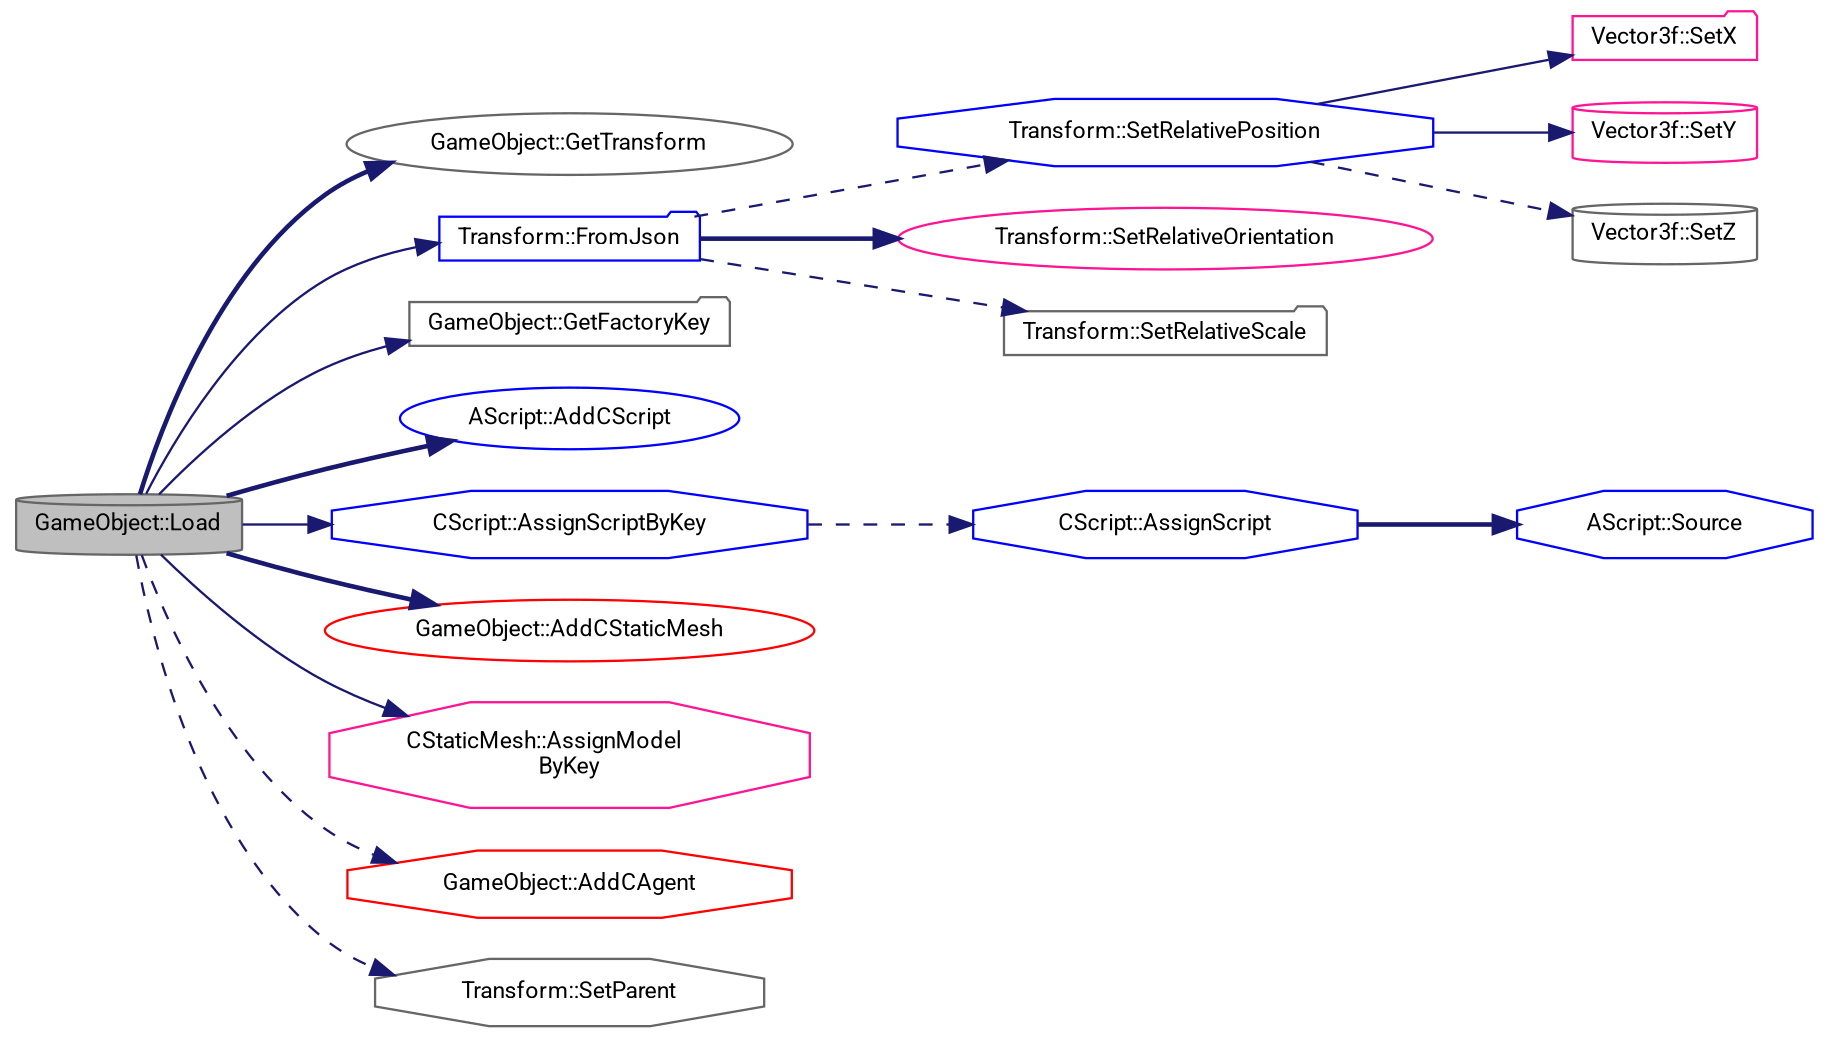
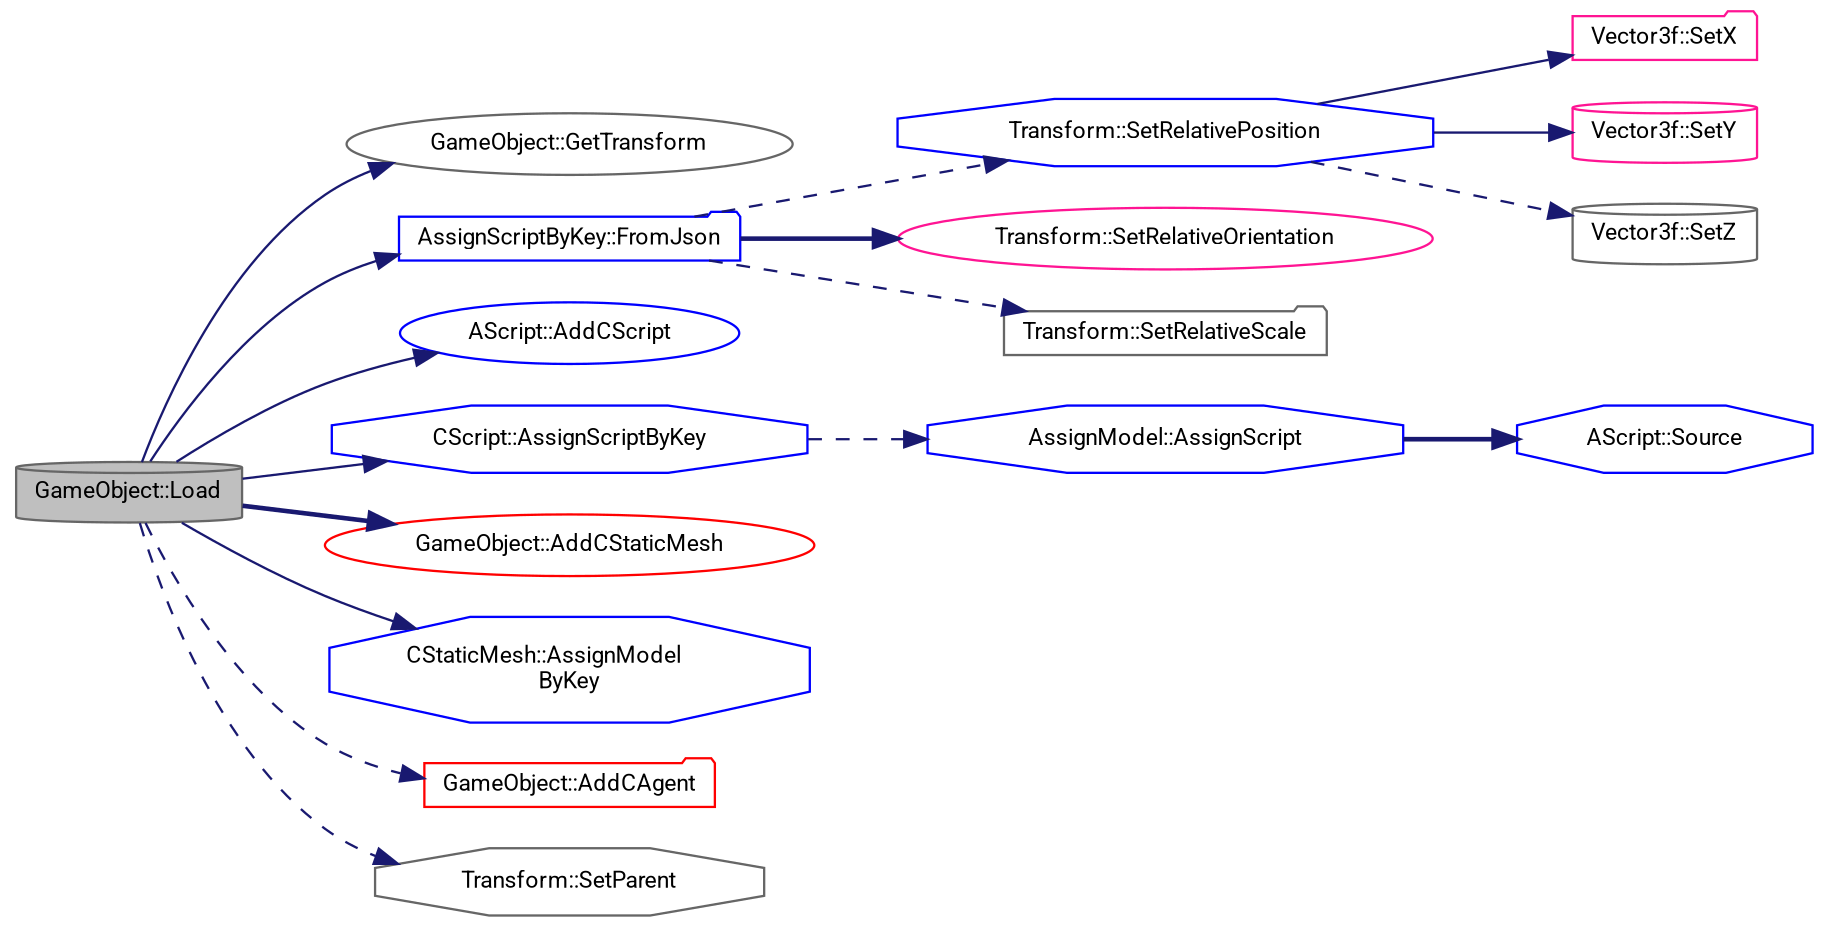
node "Transform::FromJson": label "Transform::FromJson" -> "AssignScriptByKey::FromJson"
edge "GameObject::Load" -> "GameObject::GetTransform": style bold -> solid
node "GameObject::GetFactoryKey": removed
edge "GameObject::Load" -> "AScript::AddCScript": style bold -> solid
node "CScript::AssignScript": label "CScript::AssignScript" -> "AssignModel::AssignScript"
node "CStaticMesh::AssignModel ByKey": color deeppink -> blue
node "GameObject::AddCAgent": shape octagon -> folder
